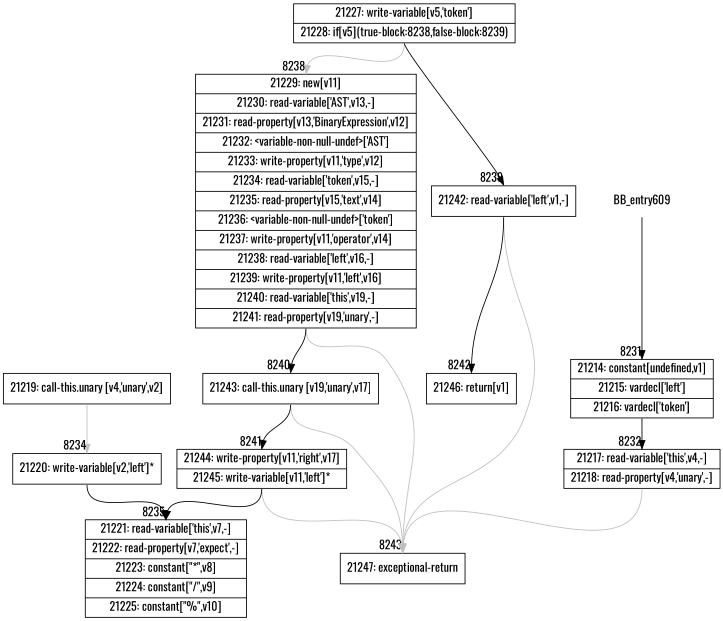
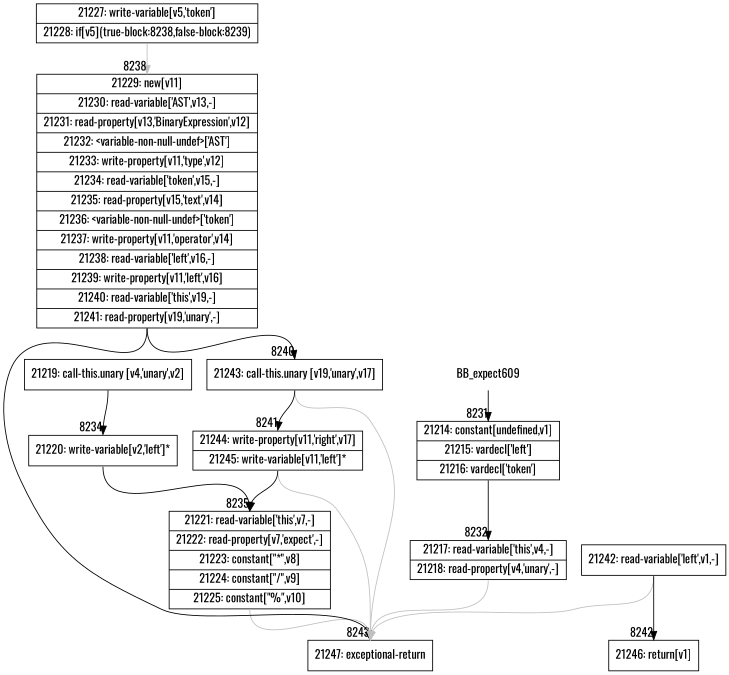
edge "21227: write-variable[v5,'token']" -> "21242: read-variable['left',v1,-]": removed
node "BB_entry609": label "BB_entry609" -> "BB_expect609"
edge "21229: new[v11]" -> "21247: exceptional-return": color gray -> black
edge "21219: call-this.unary [v4,'unary',v2]" -> "21220: write-variable[v2,'left']*": color gray -> black
edge "21221: read-variable['this',v7,-]" -> "21247: exceptional-return": added
